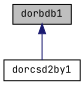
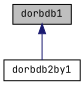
node "dorcsd2by1": label "dorcsd2by1" -> "dorbdb2by1"
